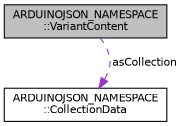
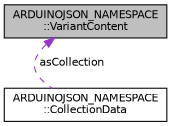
edge "ARDUINOJSON_NAMESPACE ::VariantContent" -> "ARDUINOJSON_NAMESPACE ::CollectionData": reversed
